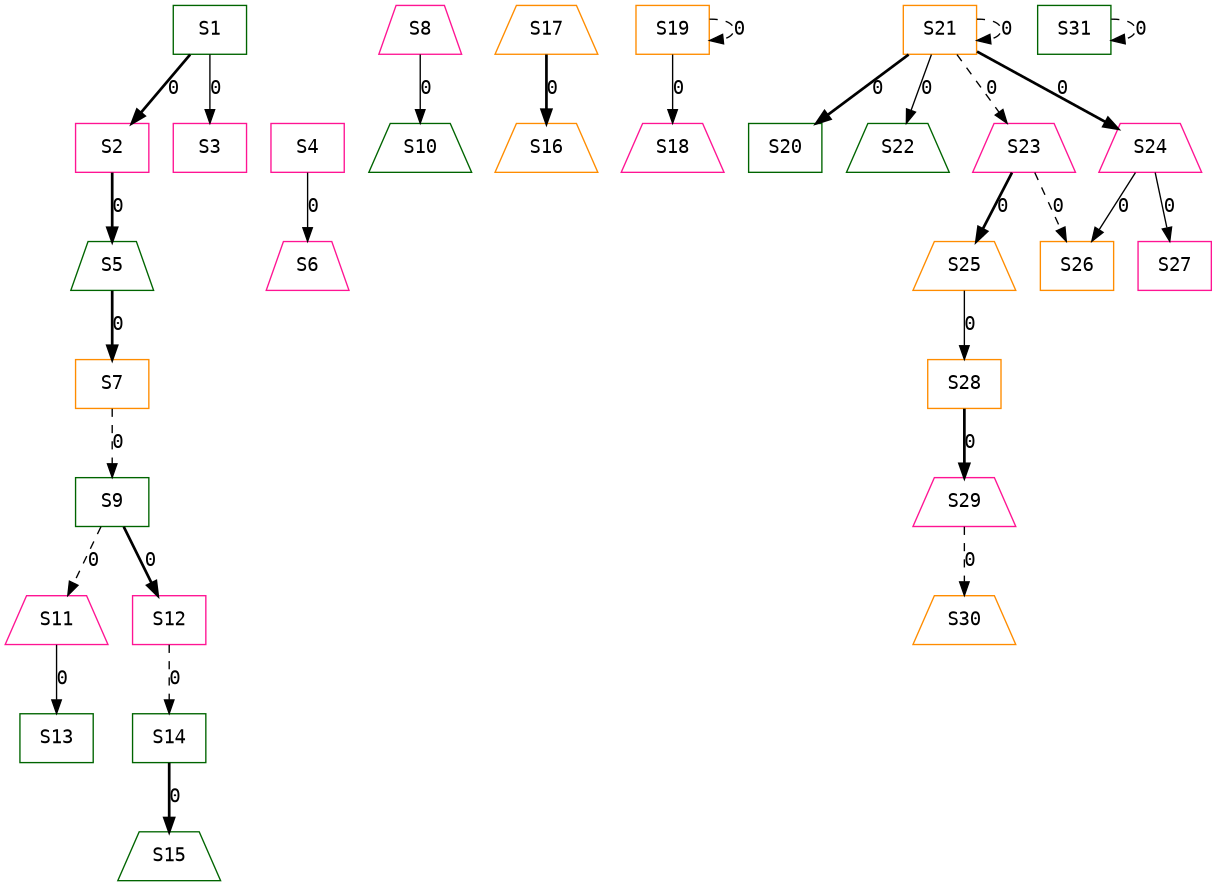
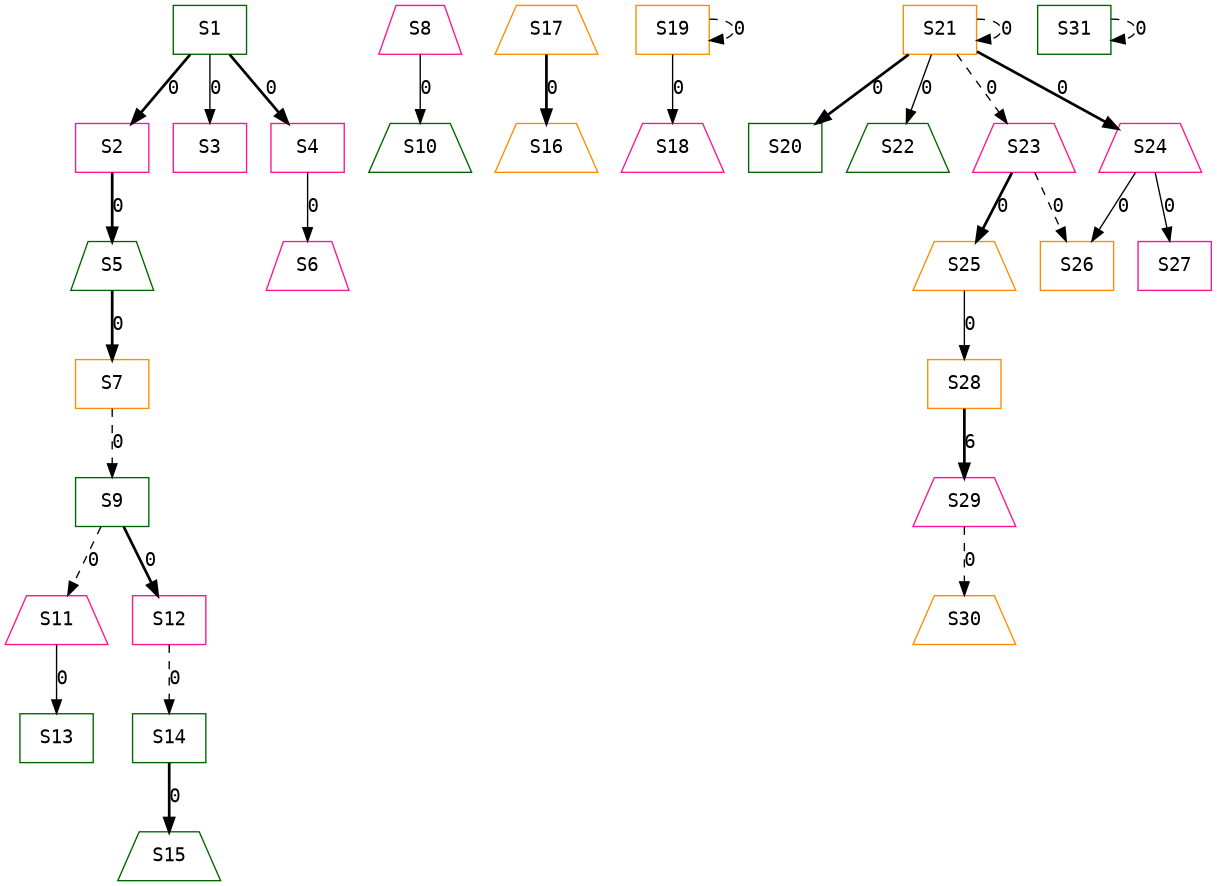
edge "S1" -> "S4": added, label "0"
edge "S28" -> "S29": label "0" -> "6"
